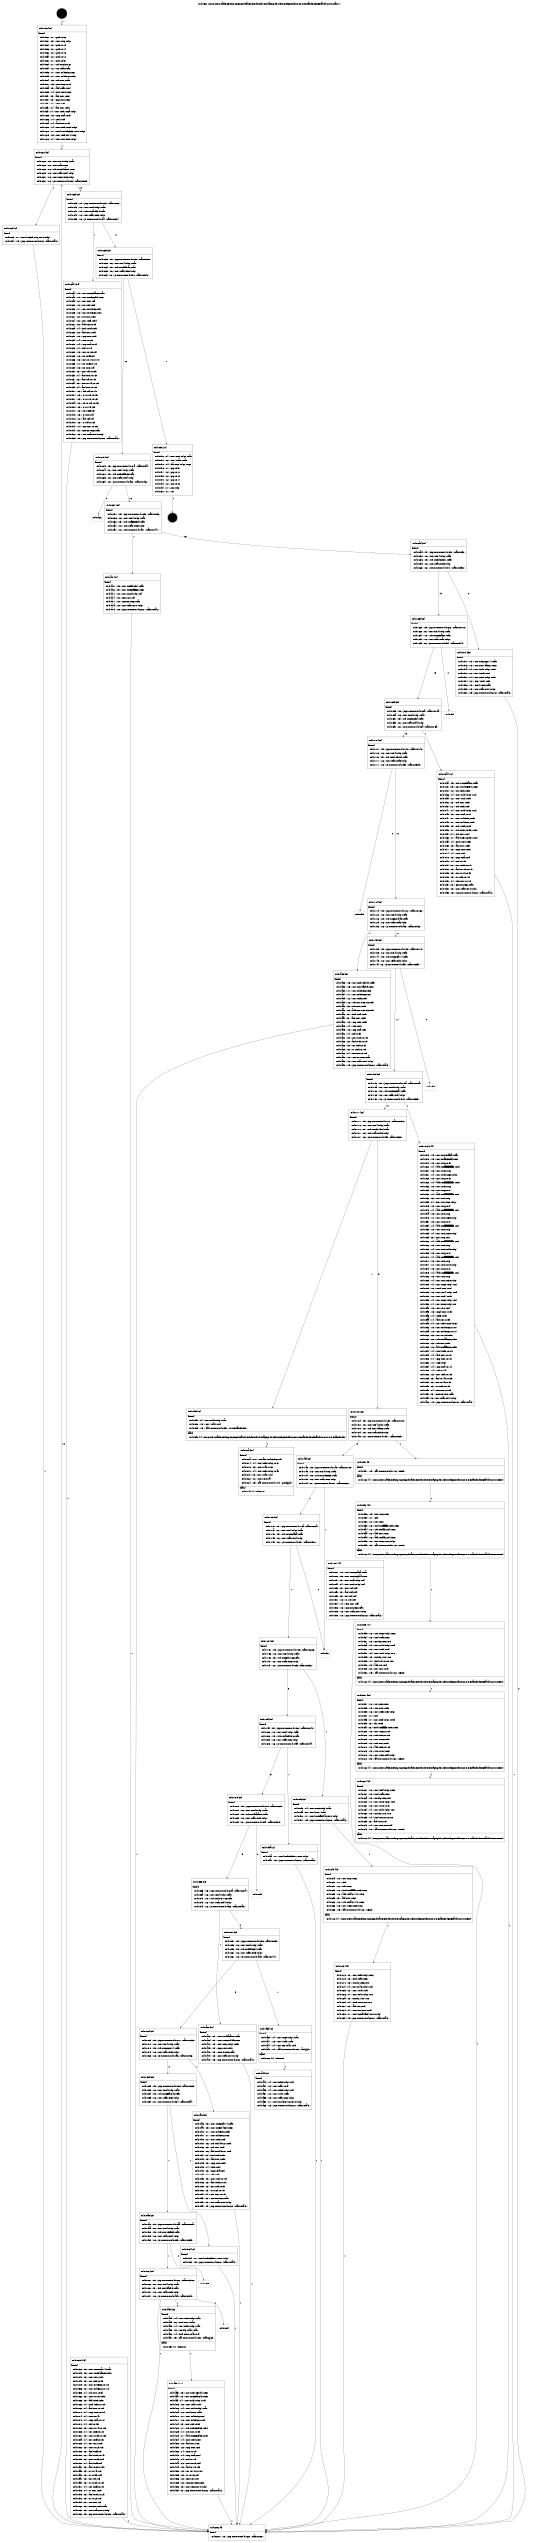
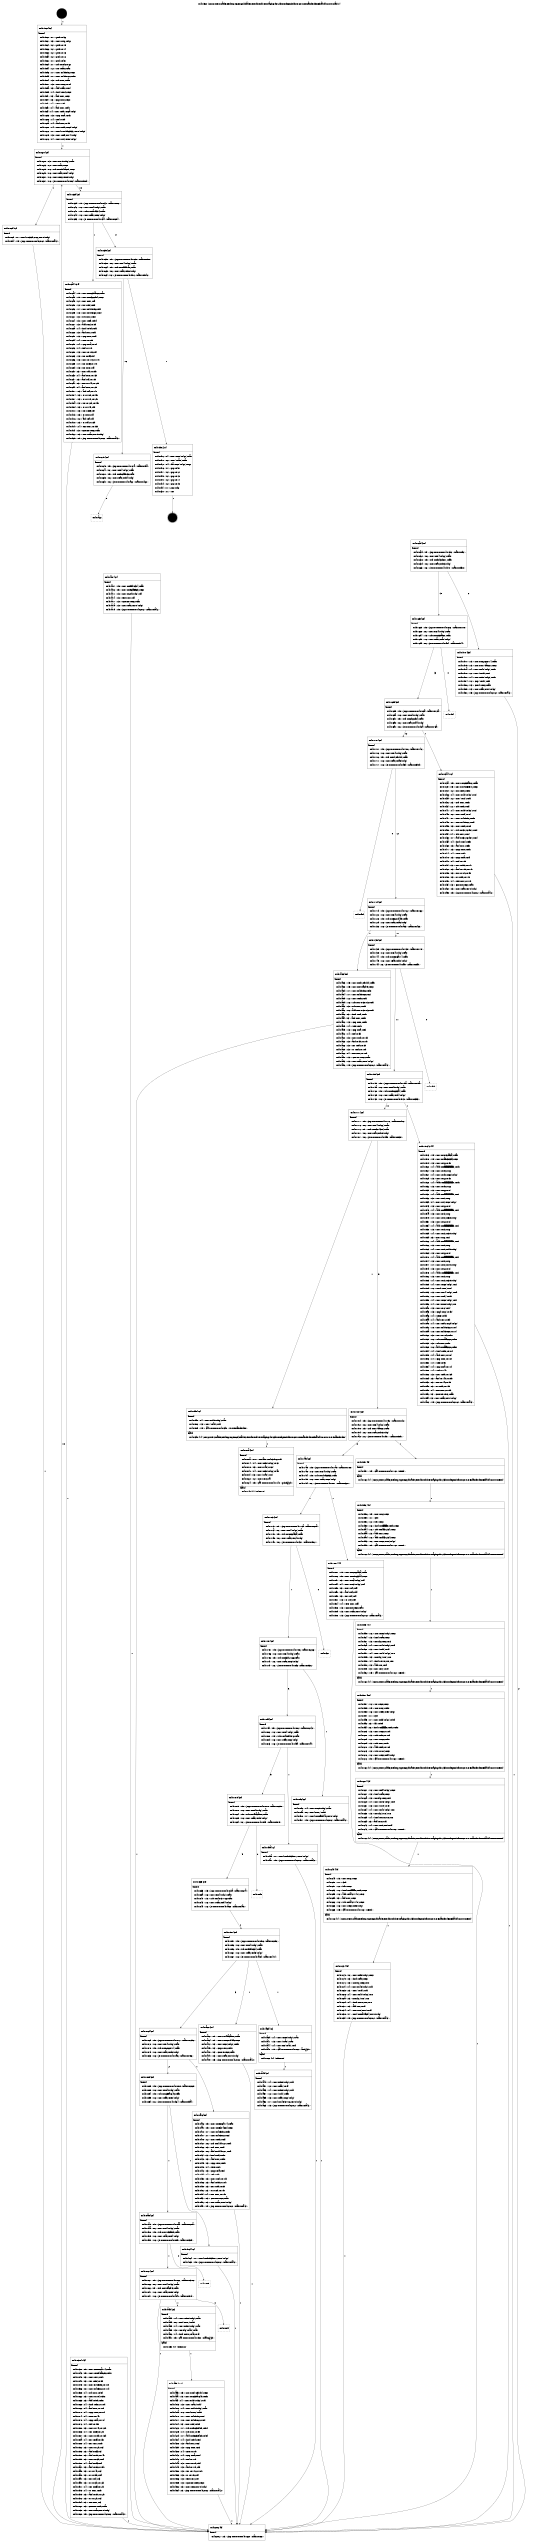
node "0x401691 [28]": removed
edge "0x4017a9 [28]" -> "0x401f21": now "0x4017a9 [28]" -> "0x4018e7 [44]"
edge "0x401ef6 [22]" -> "0x401c4b [40]": now "0x401c21 [42]" -> "0x401c4b [40]"
edge "0x401835 [28]" -> "0x401a68 [27]": now "0x401851 [28]" -> "0x401a68 [27]"
